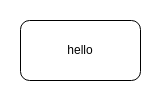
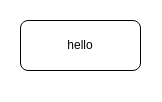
node "hello": size 120x60 -> 120x50
